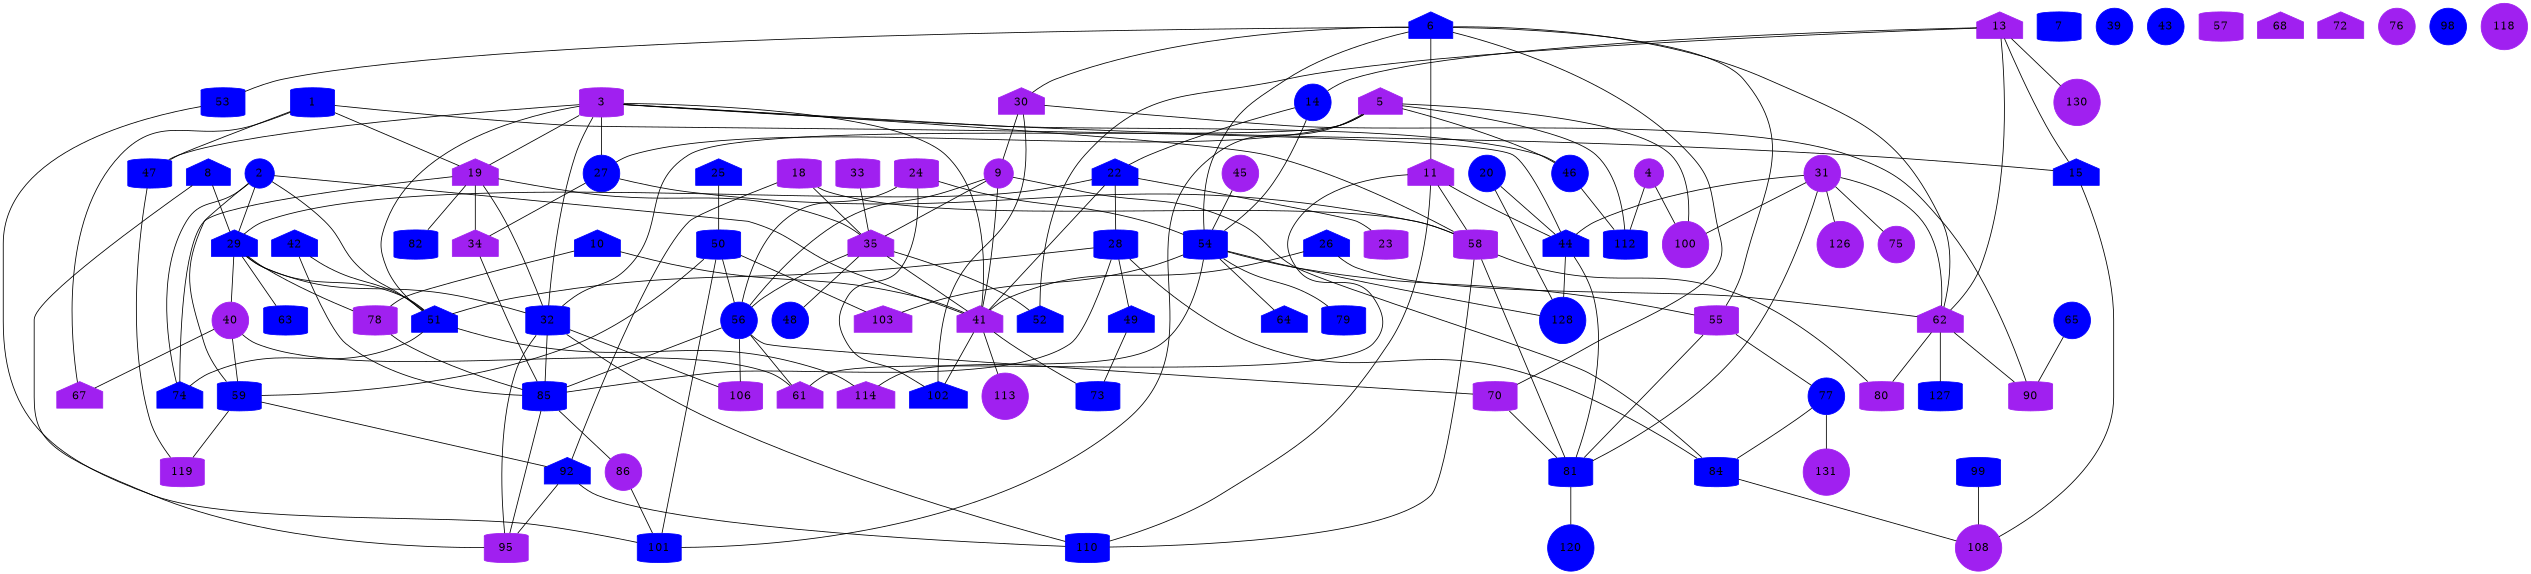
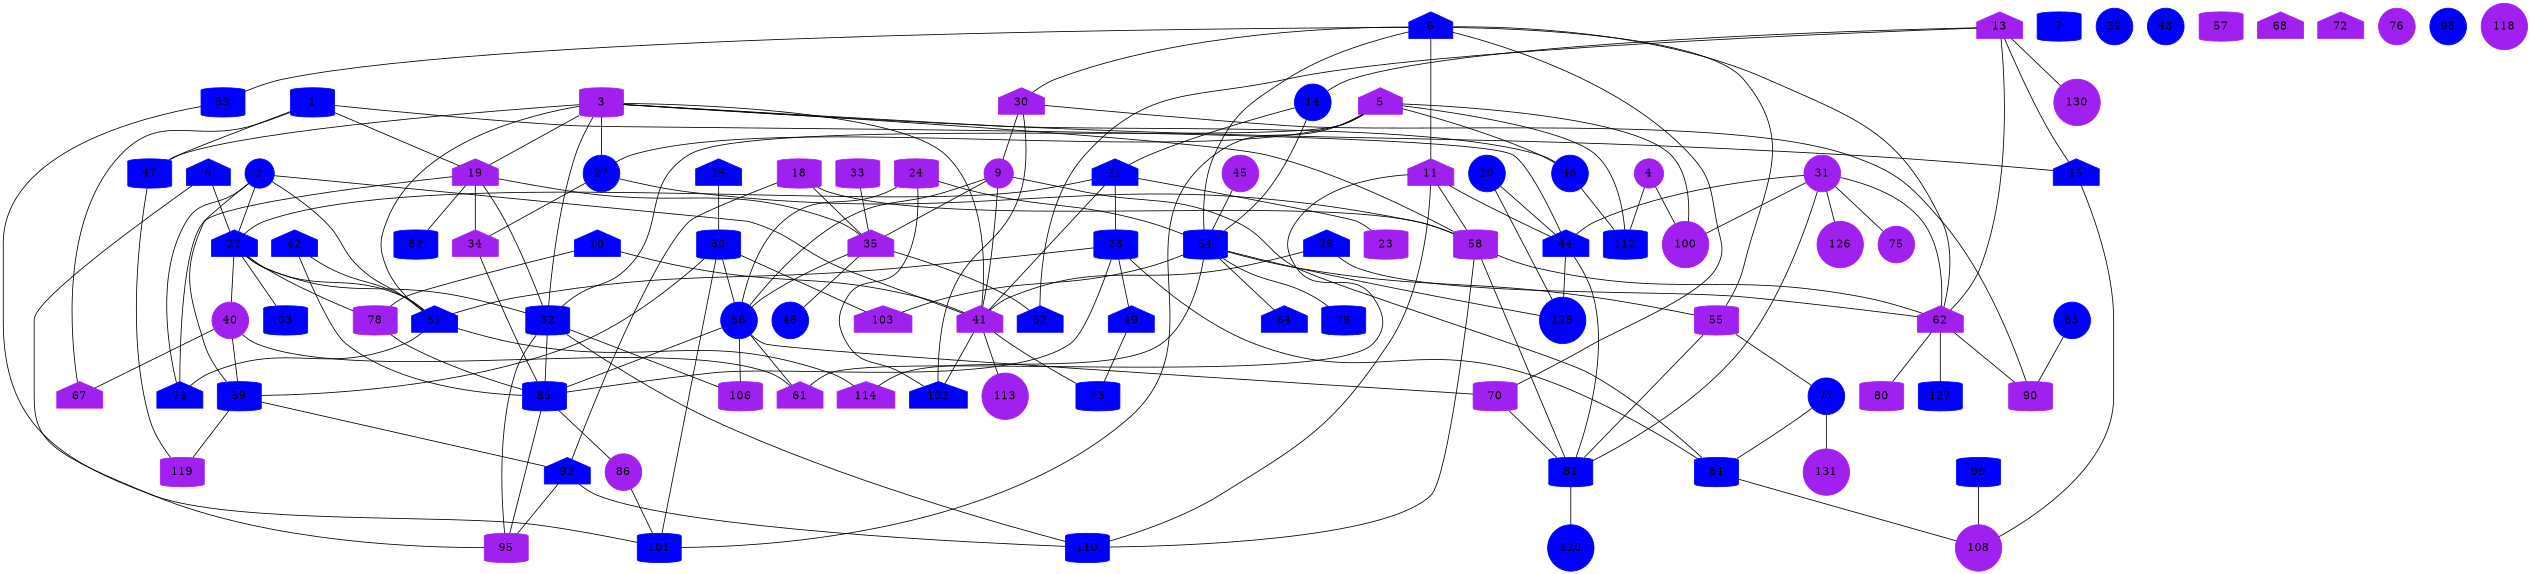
edge "58" -- "80": now "58" -- "62"
edge "35" -- "41": removed
